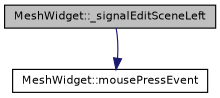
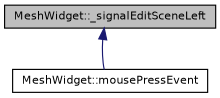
edge "MeshWidget::_signalEditSceneLeft" -> "MeshWidget::mousePressEvent": reversed
